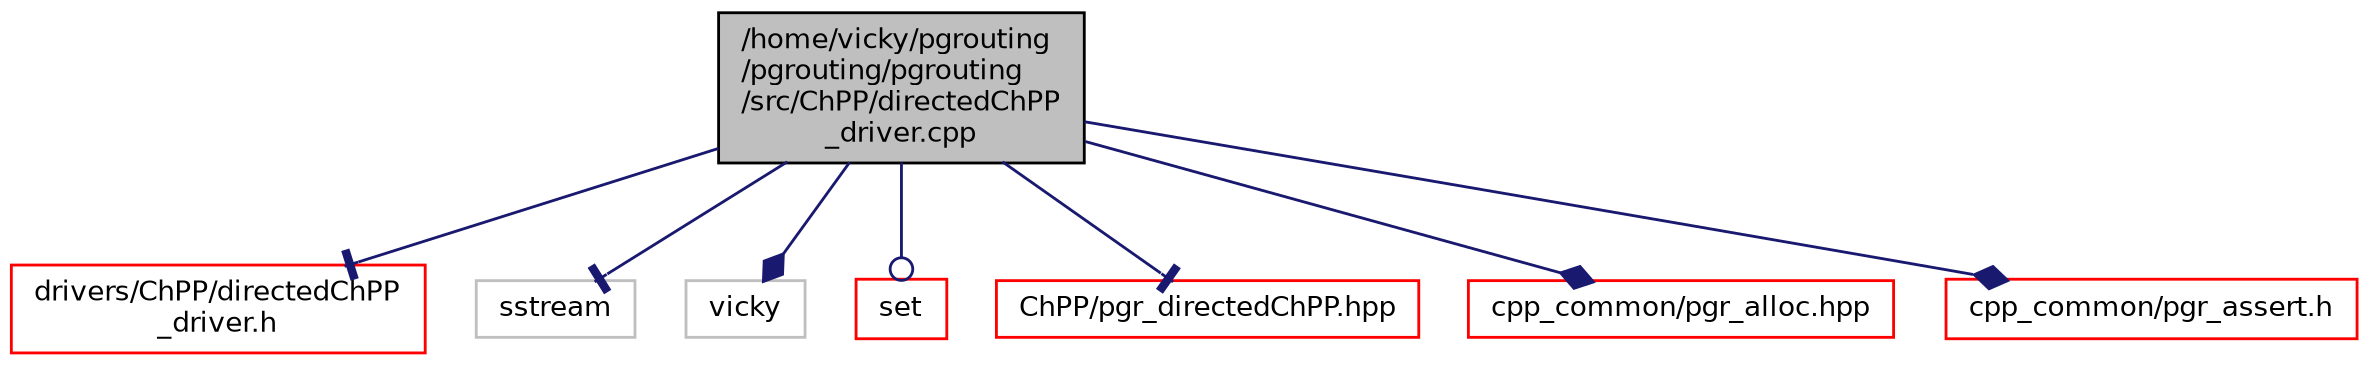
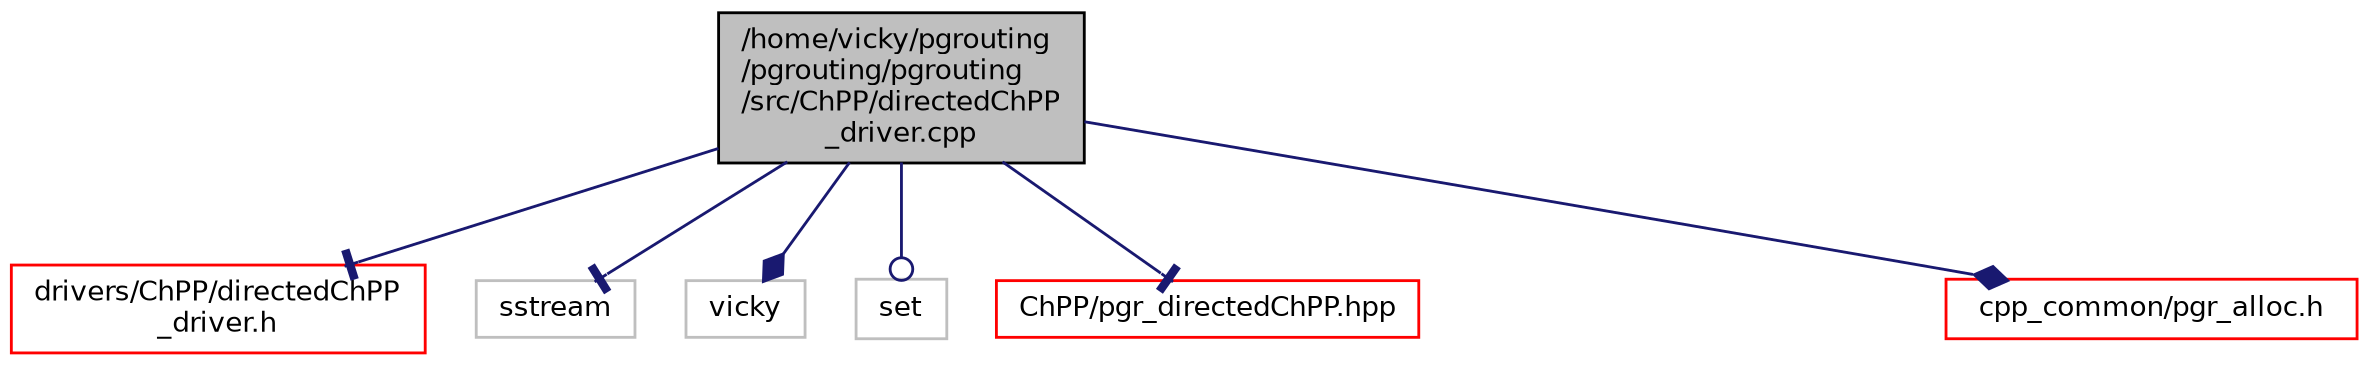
node "set": color red -> grey75
node "cpp_common/pgr_alloc.hpp": removed
node "cpp_common/pgr_assert.h": label "cpp_common/pgr_assert.h" -> "cpp_common/pgr_alloc.h"
